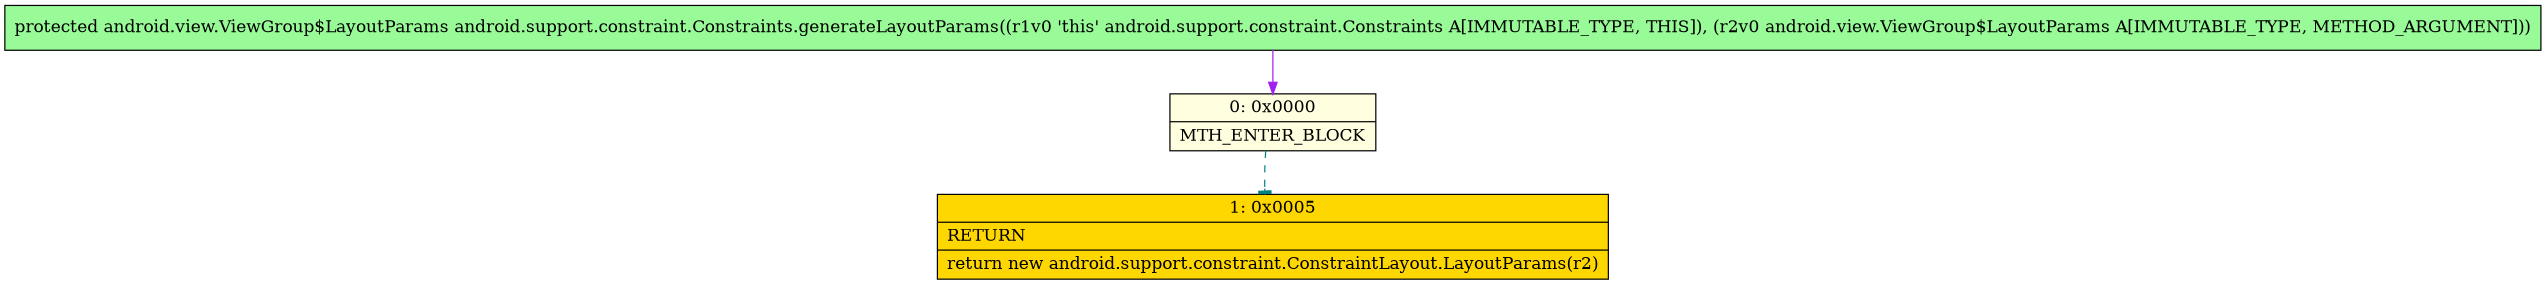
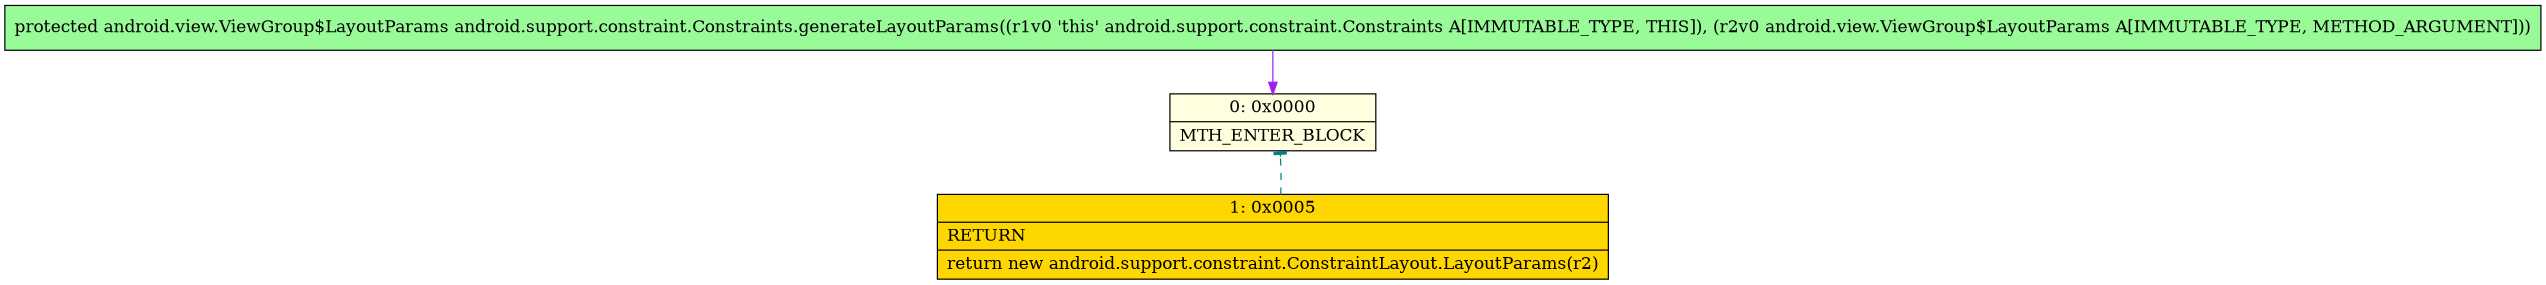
edge "0: 0x0000" -> "1: 0x0005": reversed
